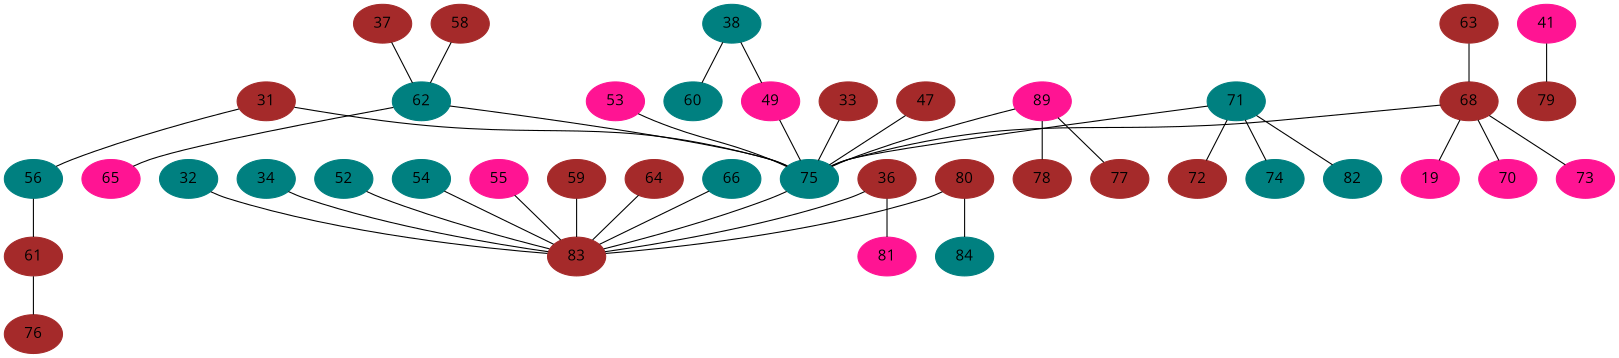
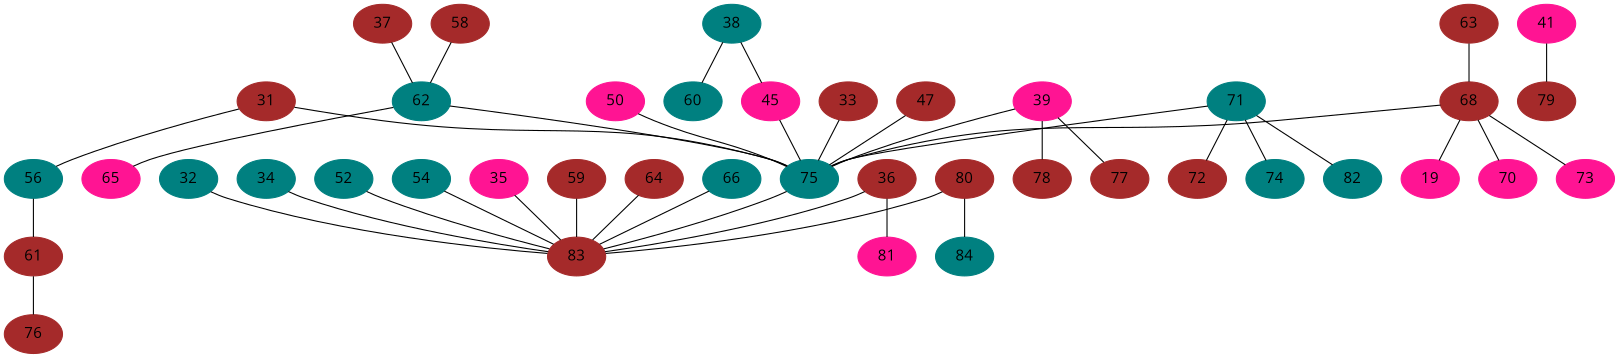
node "53": label "53" -> "50"
node "49": label "49" -> "45"
node "89": label "89" -> "39"
node "55": label "55" -> "35"
